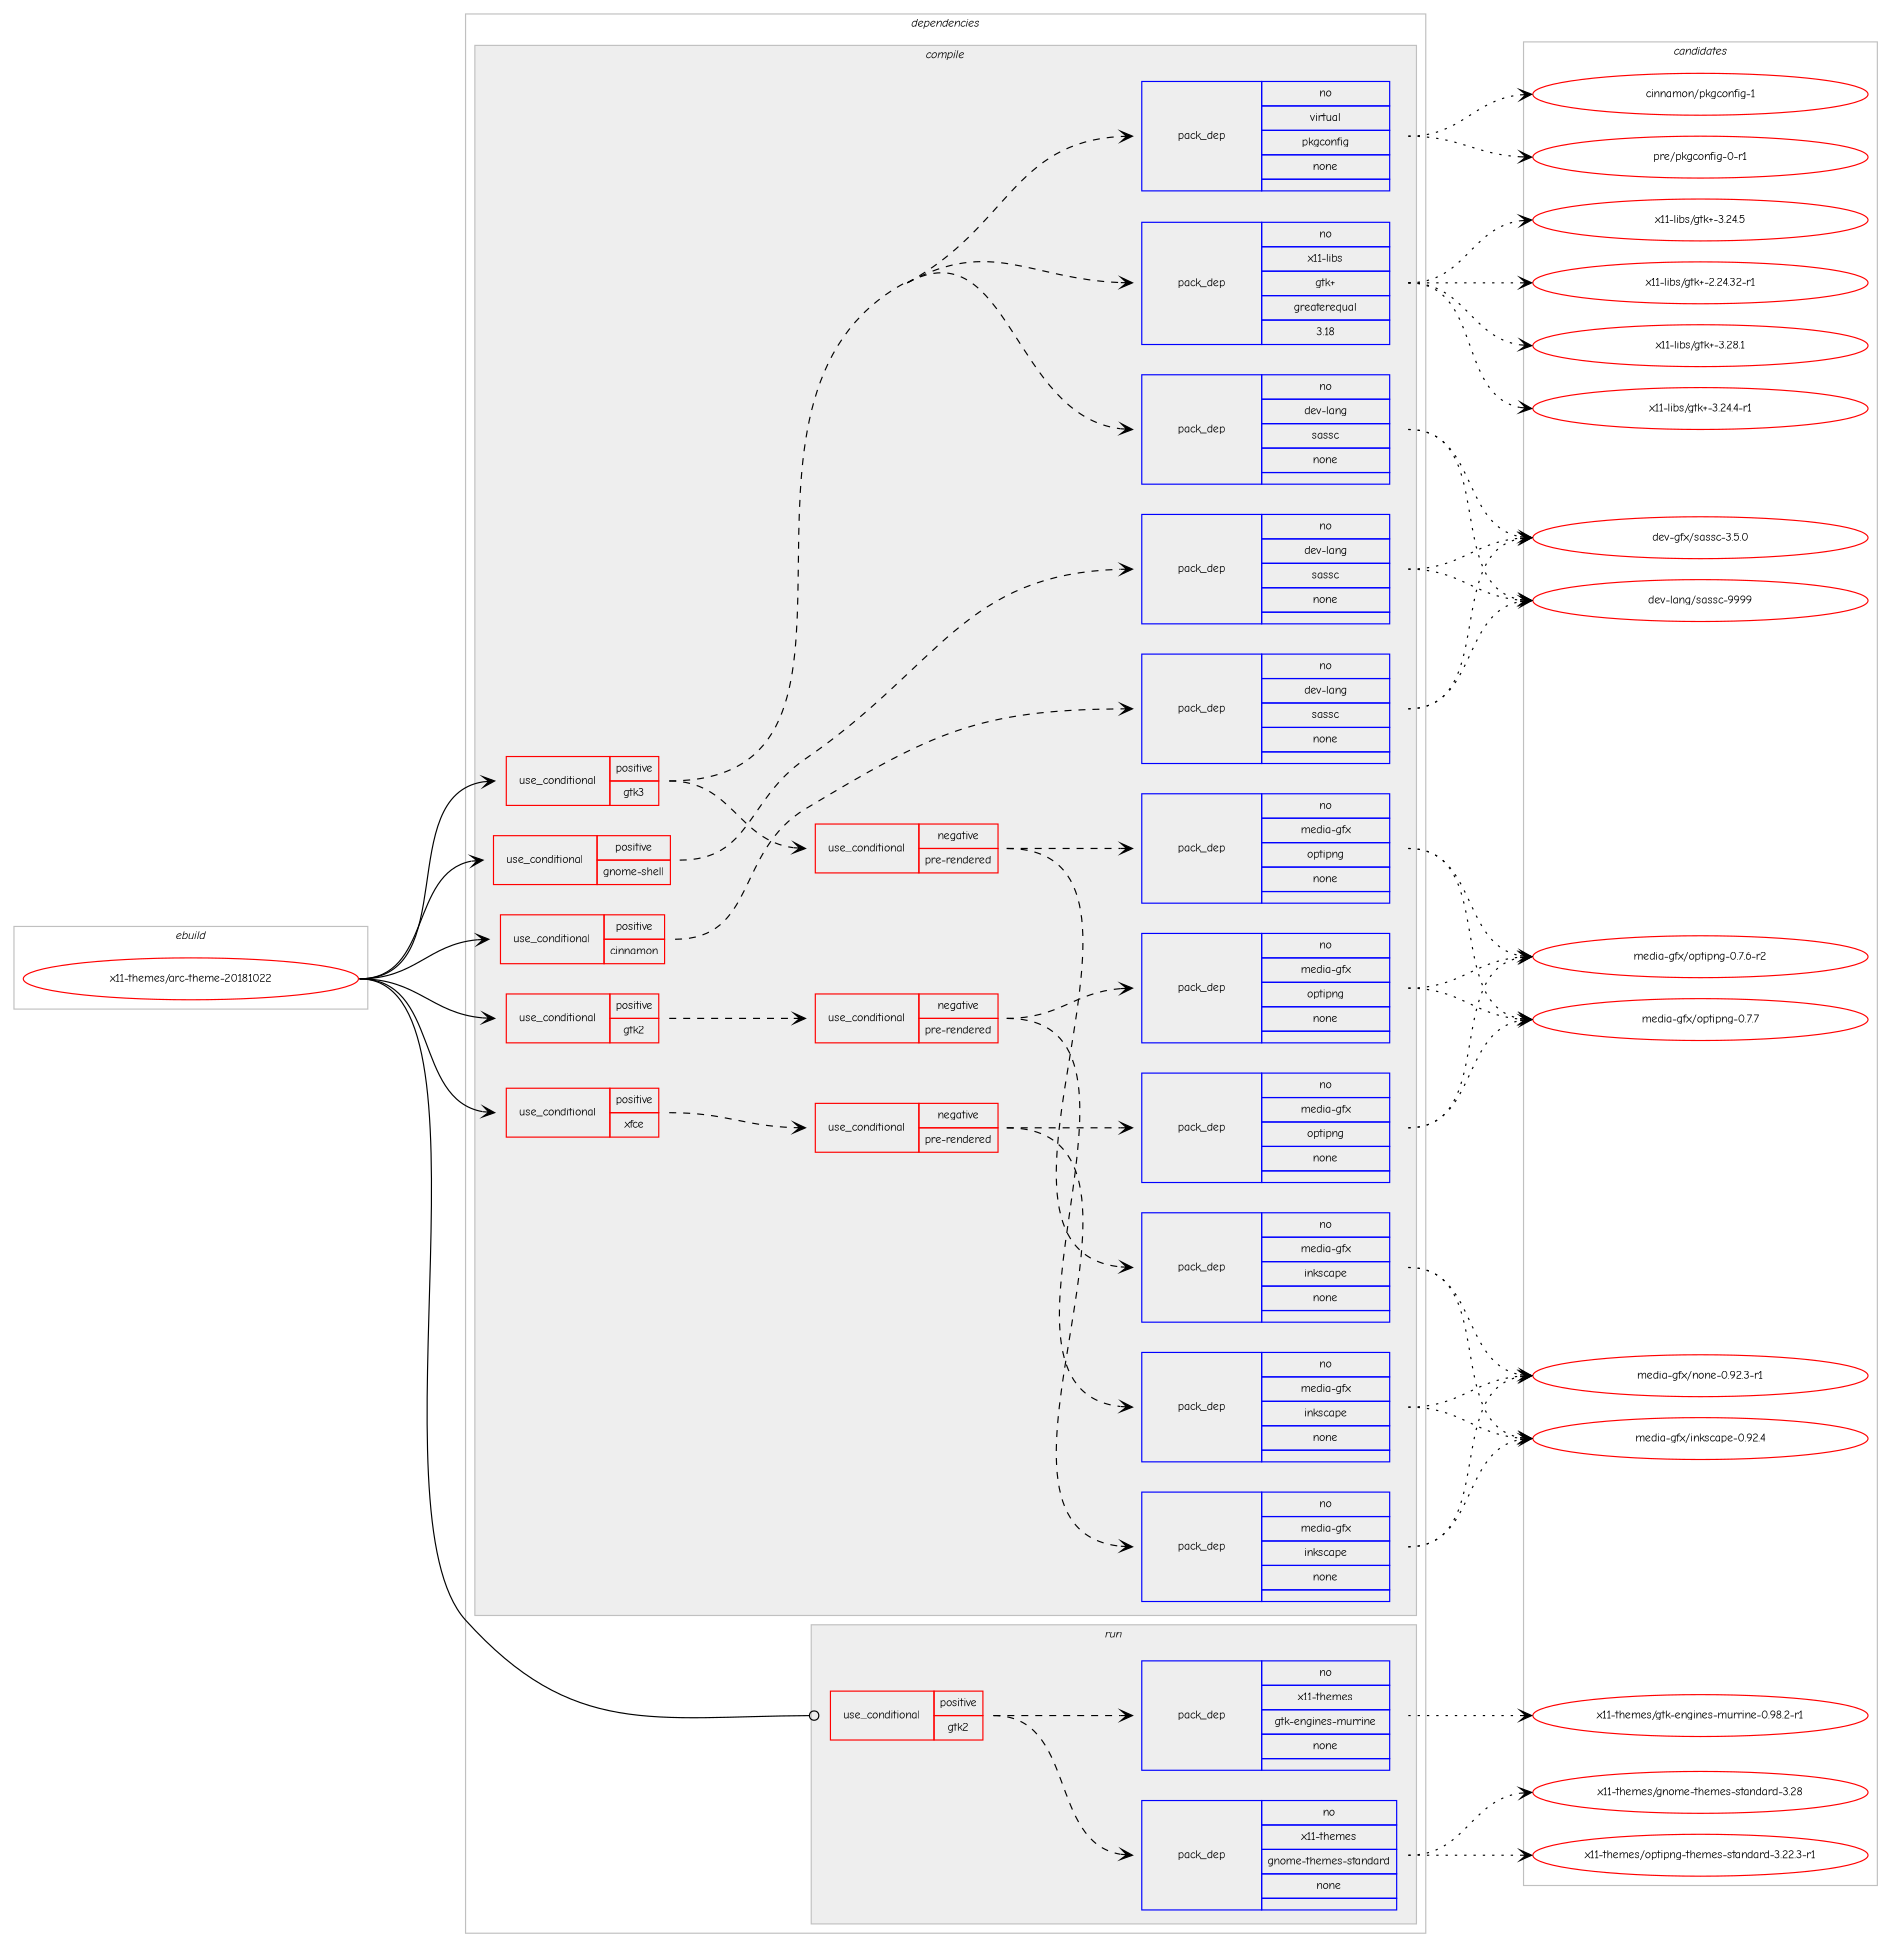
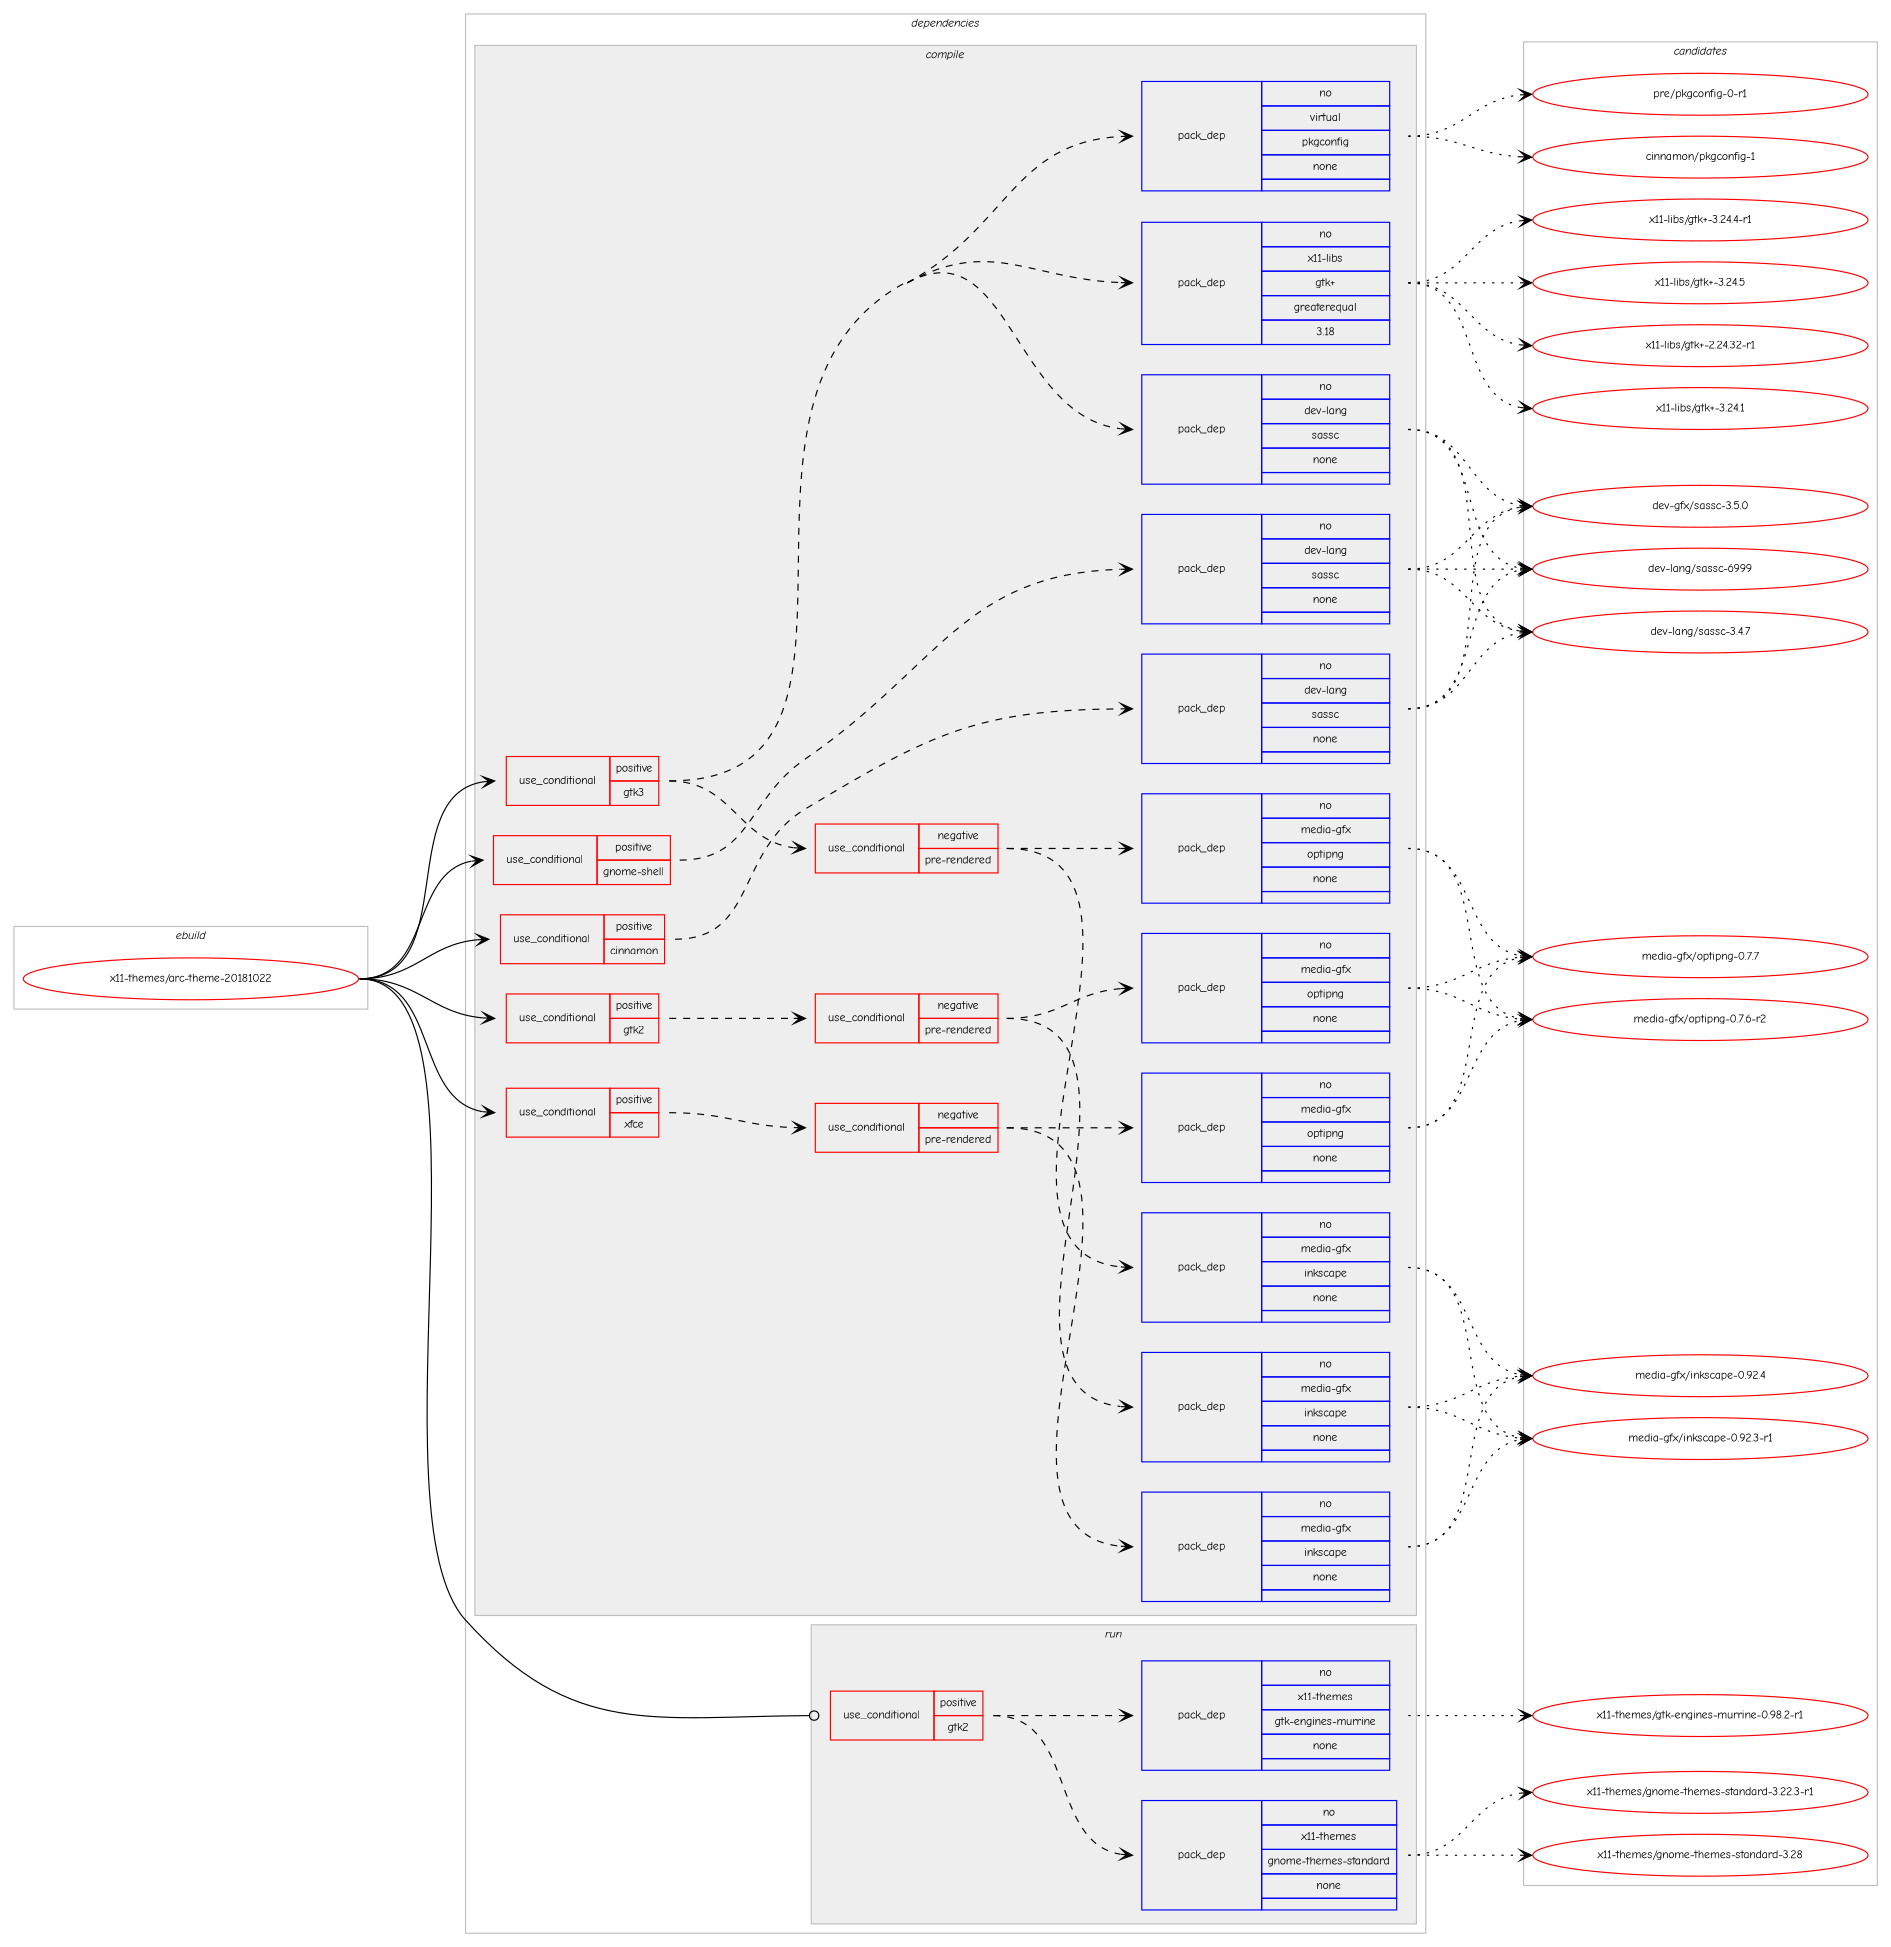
node "x11-libs/gtk+-3.28.1": label "x11-libs/gtk+-3.28.1" -> "x11-libs/gtk+-3.24.1"
node "dev-lang/sassc-9999": label "dev-lang/sassc-9999" -> "dev-lang/sassc-6999"
node "dev-lang/sassc-3.4.7": added
node "media-gfx/none-0.92.3-r1": label "media-gfx/none-0.92.3-r1" -> "media-gfx/inkscape-0.92.3-r1"
node "x11-themes/optipng-themes-standard-3.22.3-r1": label "x11-themes/optipng-themes-standard-3.22.3-r1" -> "x11-themes/gnome-themes-standard-3.22.3-r1"
